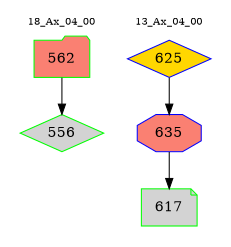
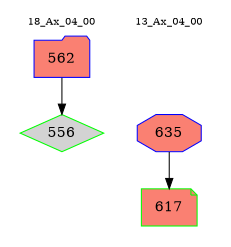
node "562": color green -> blue
node "625": removed
node "617": fillcolor lightgrey -> salmon
